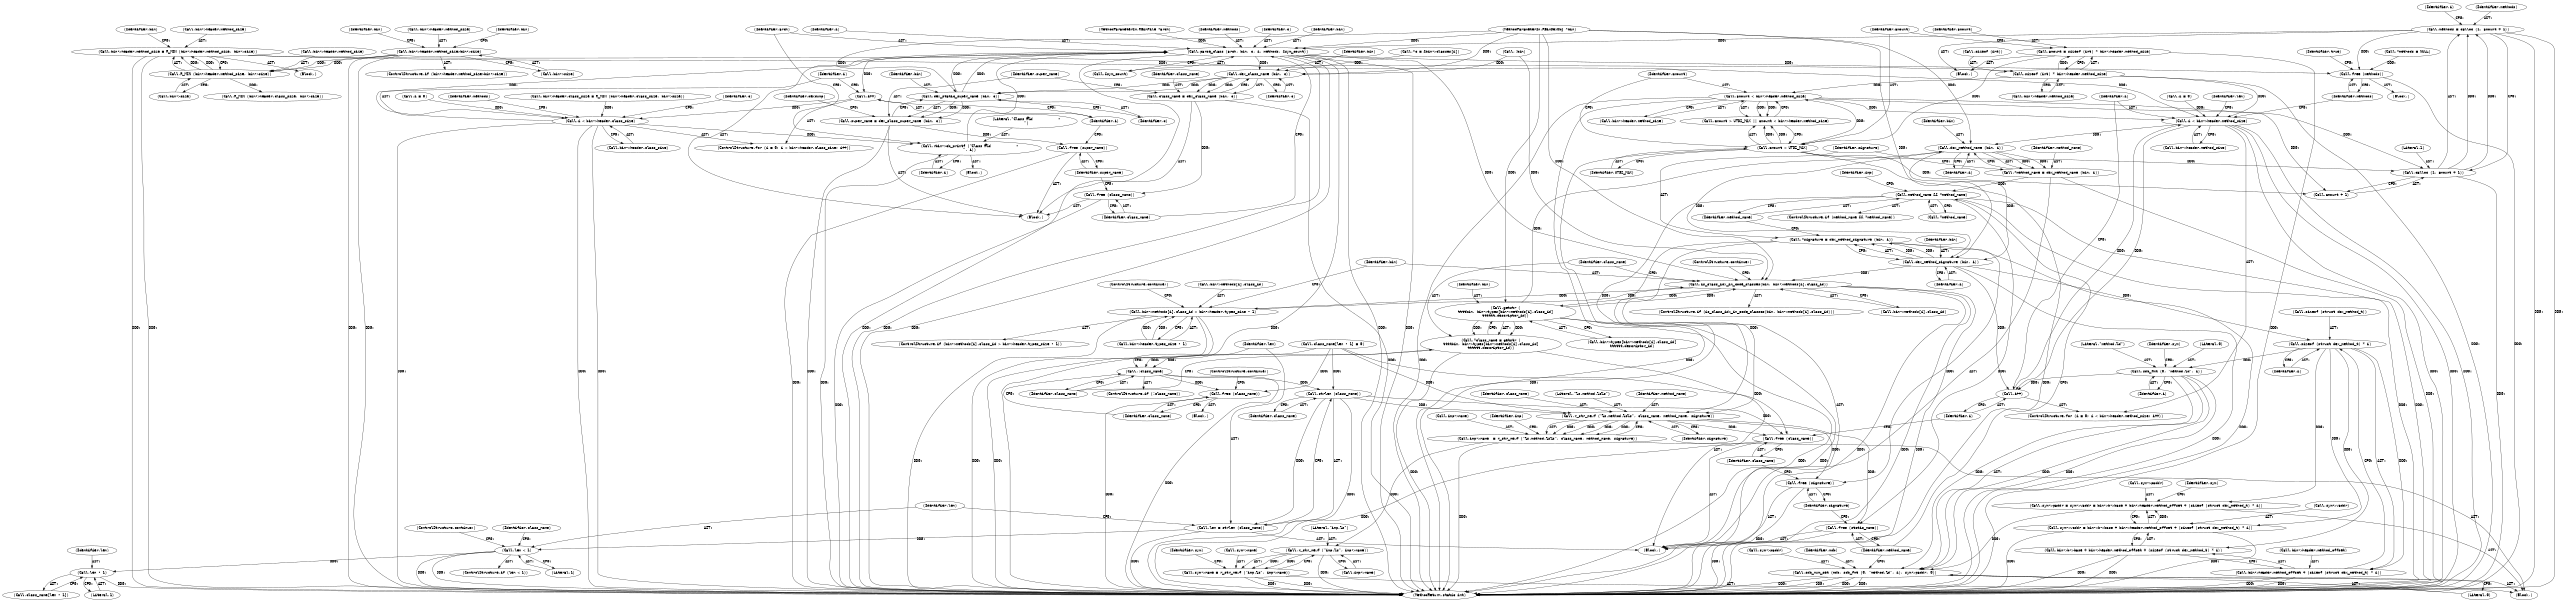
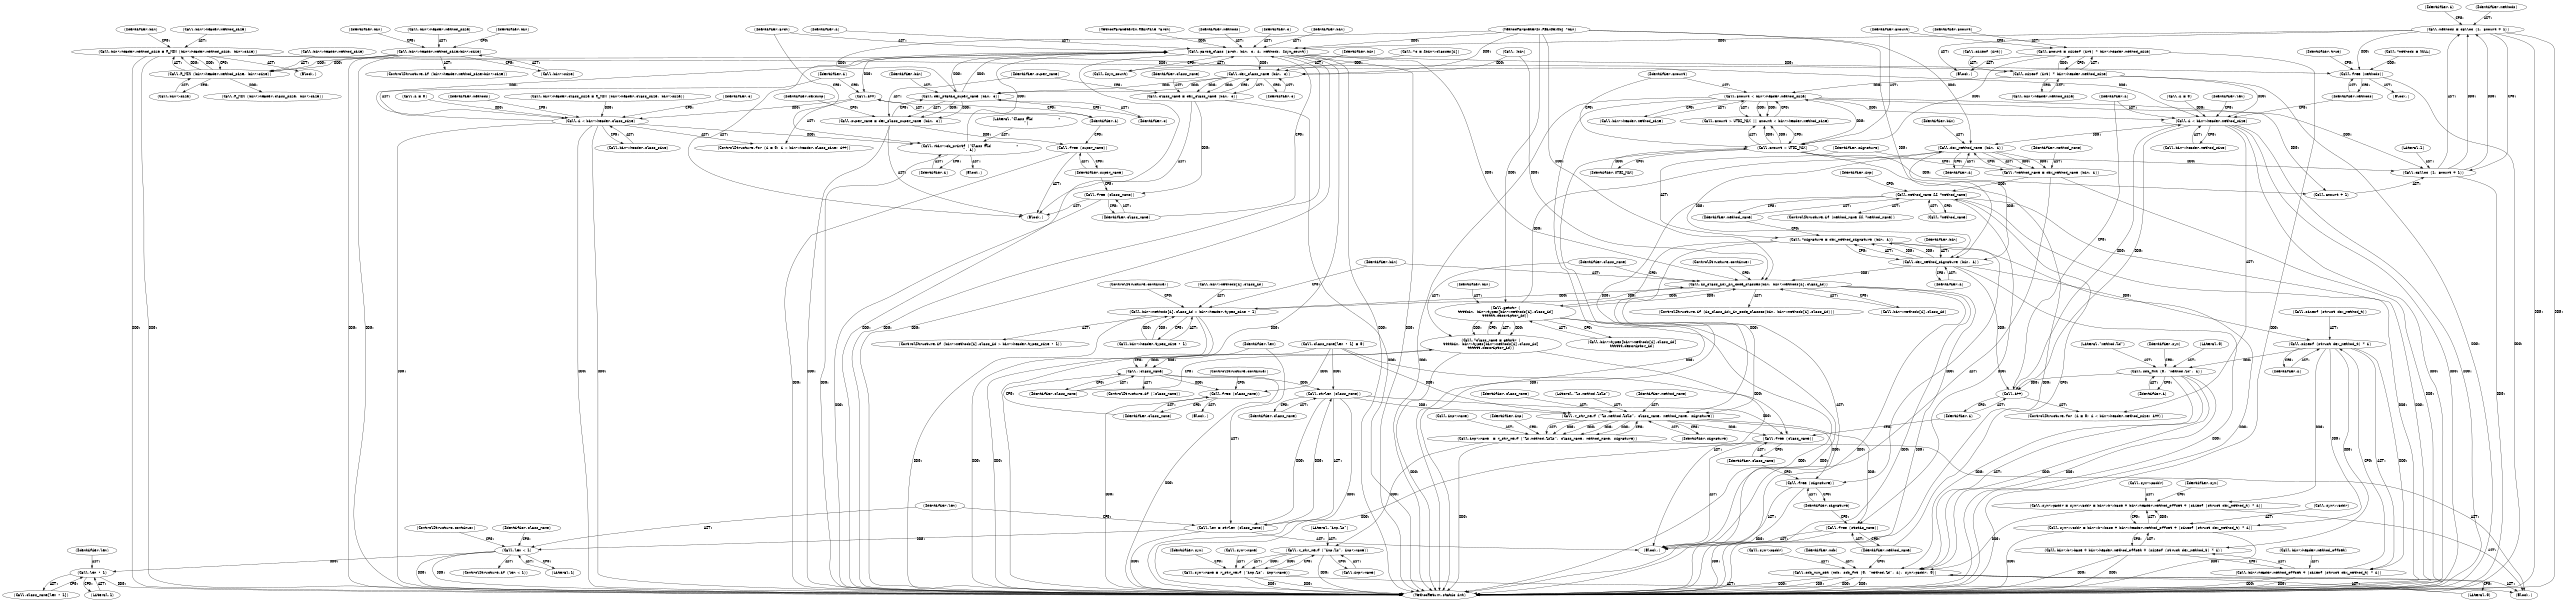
edge "(Identifier,UT32_MAX)" -> "(Call,amount > UT32_MAX)": label "AST: " -> "DDG: "
edge "(Call,calloc (1, amount + 1))" -> "(Call,amount + 1)": removed, label "CFG:"
edge "(Call,len = strlen (class_name))" -> "(Call,strlen (class_name))": label "CFG: " -> "DDG: "
